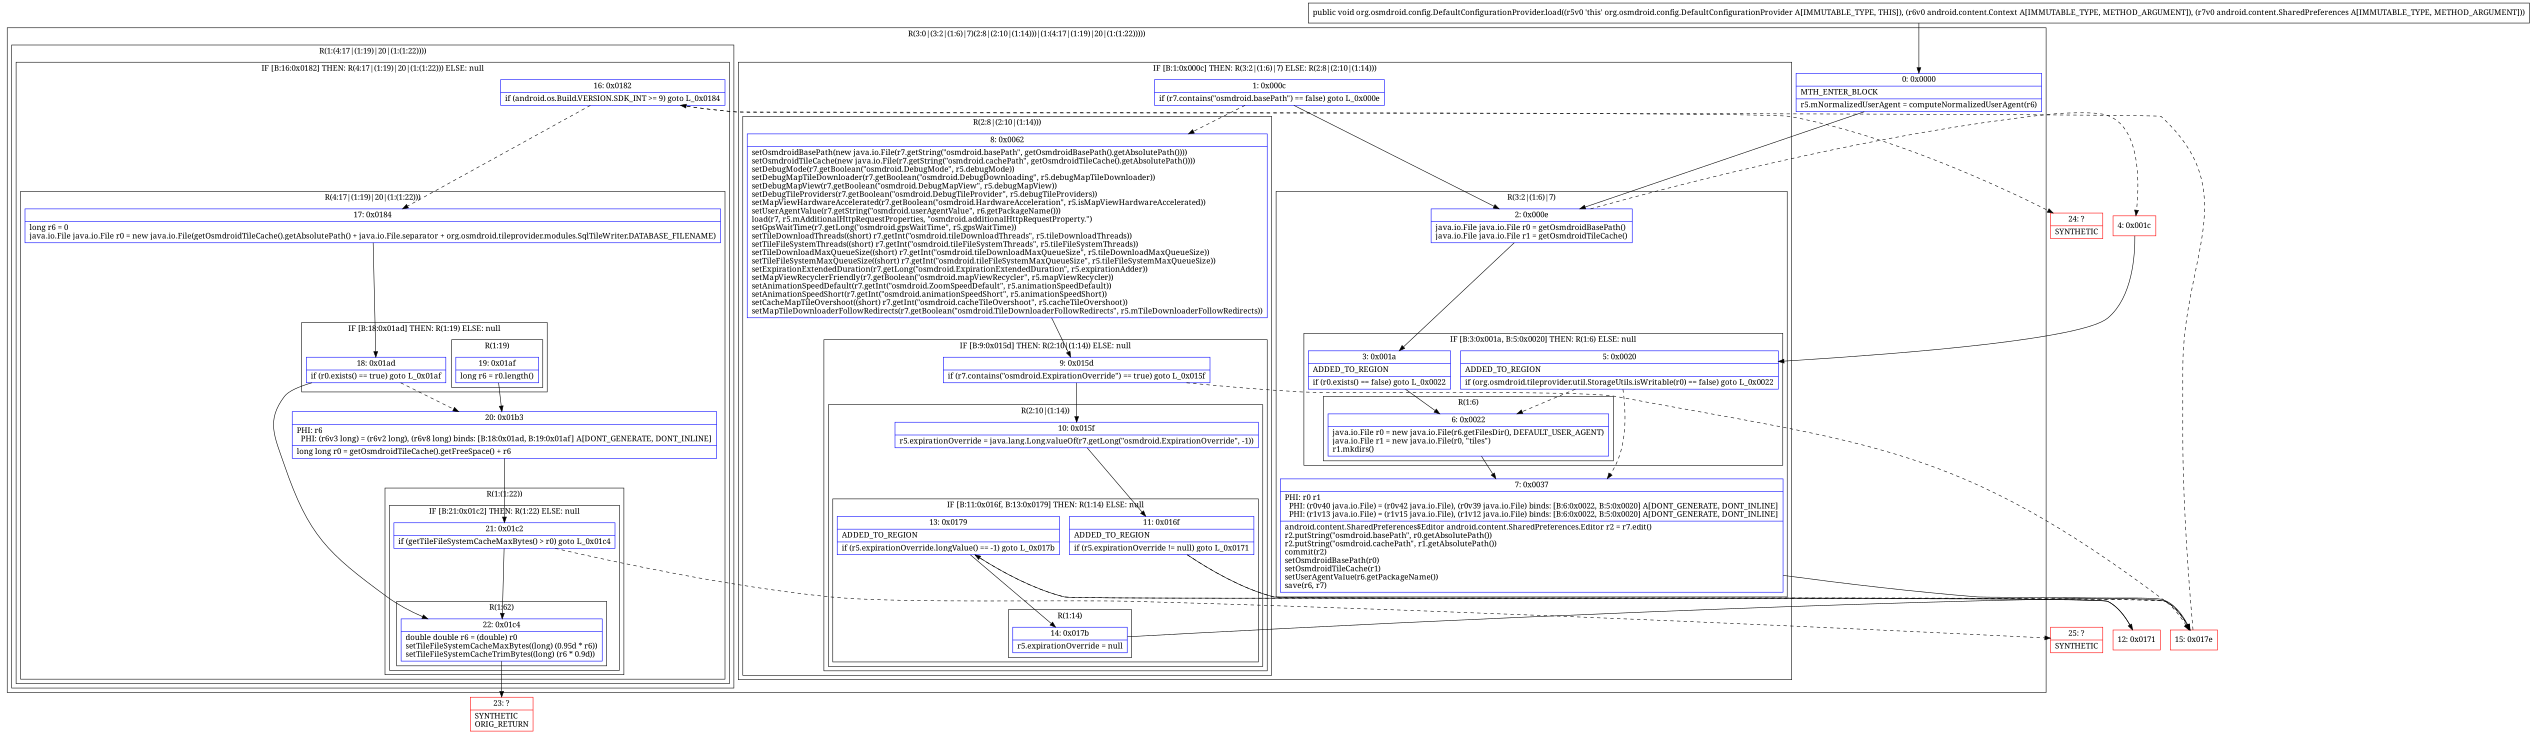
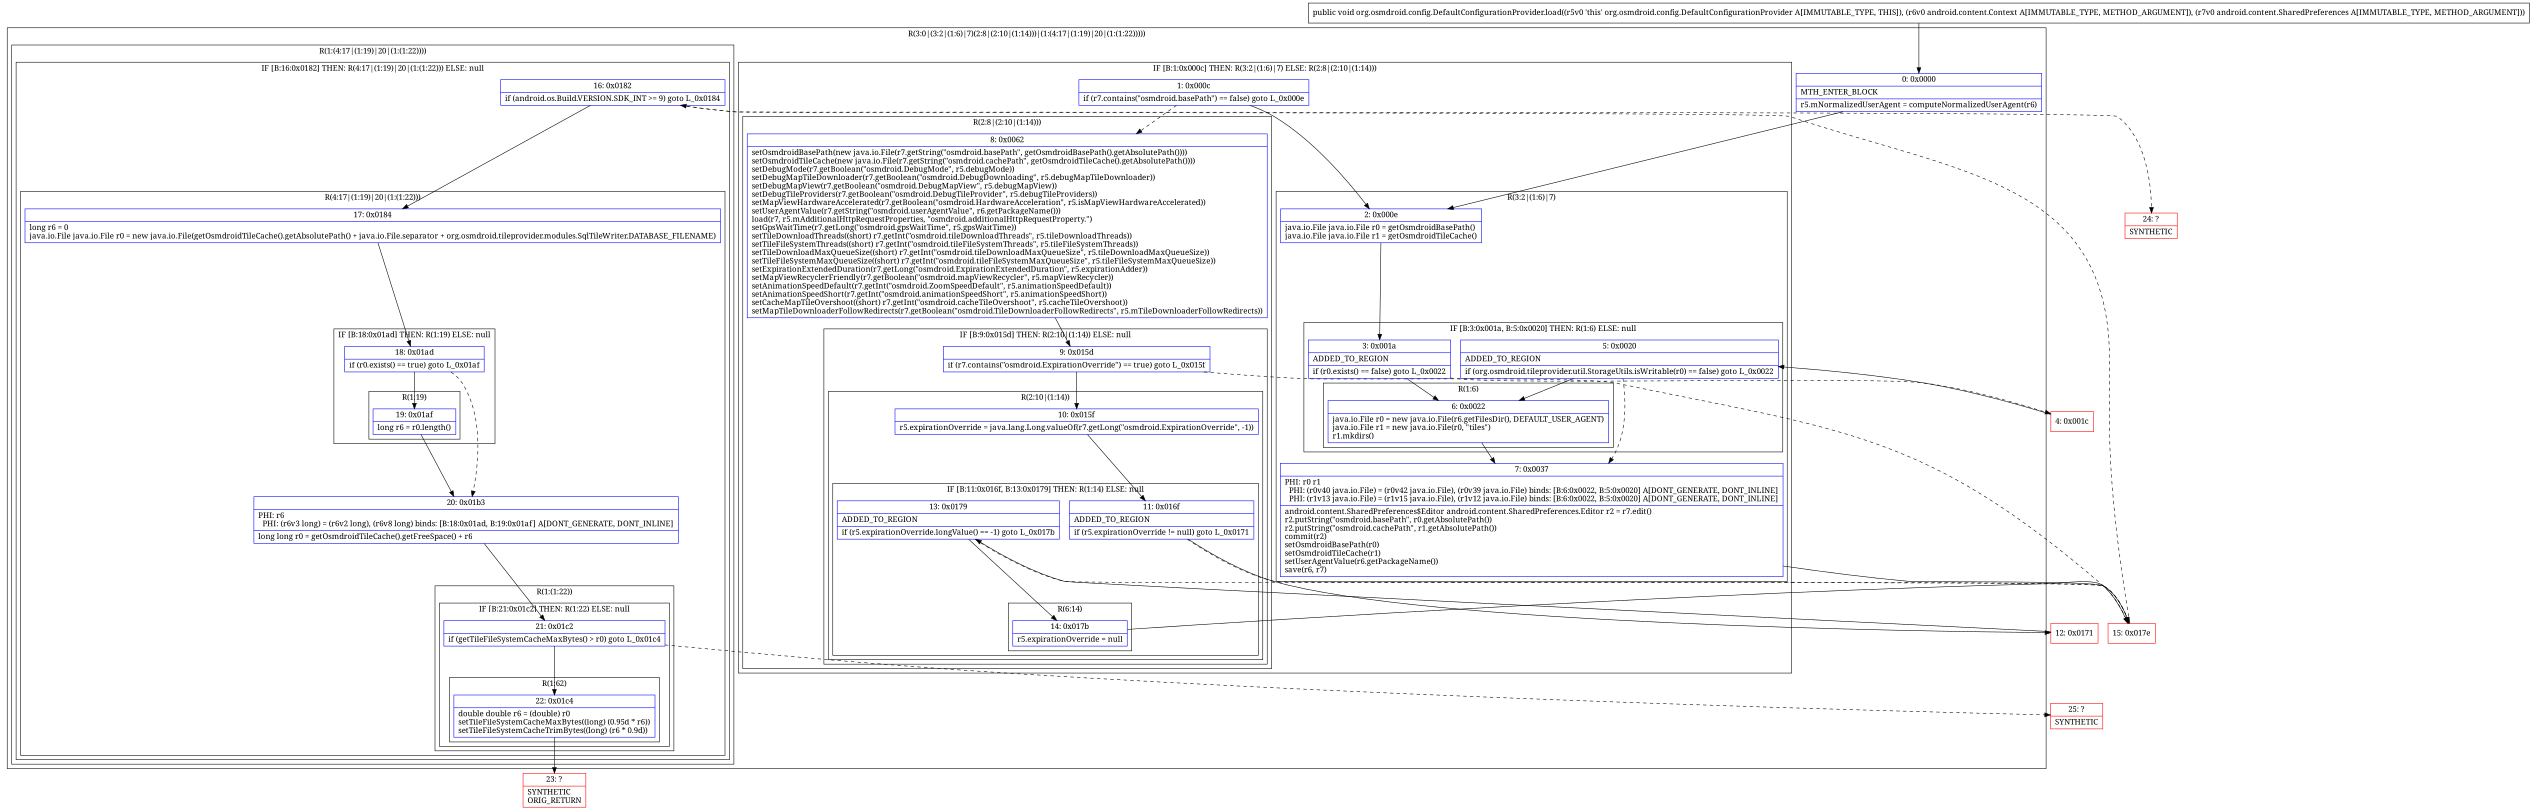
edge "2: 0x000e" -> "4: 0x001c": now "3: 0x001a" -> "4: 0x001c"
edge "16: 0x0182" -> "17: 0x0184": style dashed -> solid
edge "5: 0x0020" -> "6: 0x0022": style dashed -> solid
edge "18: 0x01ad" -> "22: 0x01c4": now "18: 0x01ad" -> "19: 0x01af"
cluster "R(1:14)": label "R(1:14)" -> "R(6:14)"
